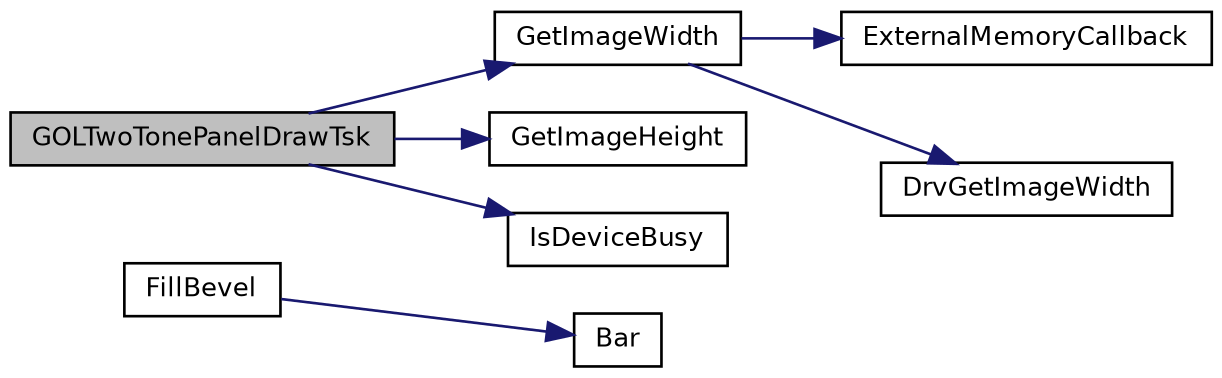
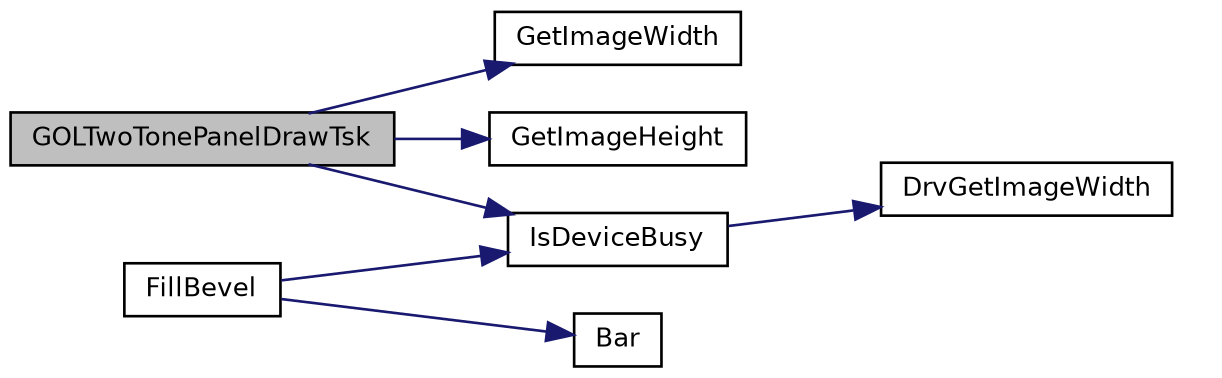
node "ExternalMemoryCallback": removed
edge "GetImageWidth" -> "DrvGetImageWidth": now "IsDeviceBusy" -> "DrvGetImageWidth"
edge "FillBevel" -> "IsDeviceBusy": added
